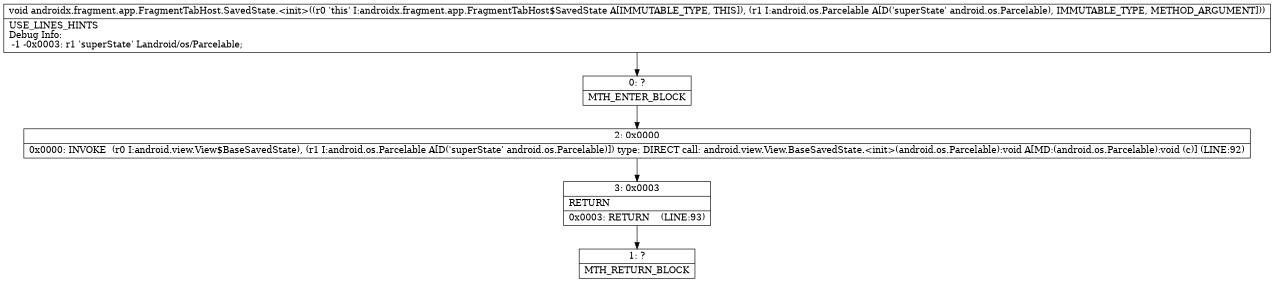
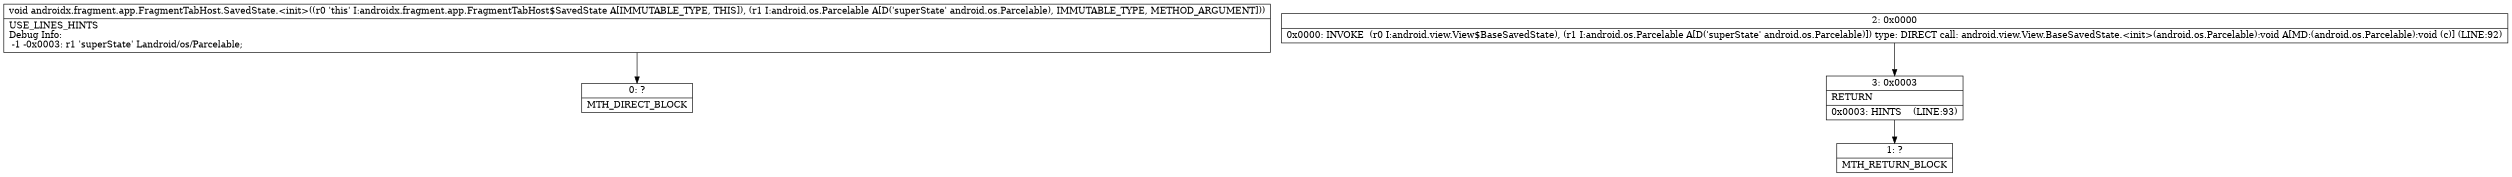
node "0: ?": text "MTH_ENTER_BLOCK" -> "MTH_DIRECT_BLOCK"
edge "0: ?" -> "2: 0x0000": removed
node "3: 0x0003": text "0x0003: RETURN    (LINE:93)" -> "0x0003: HINTS    (LINE:93)"
